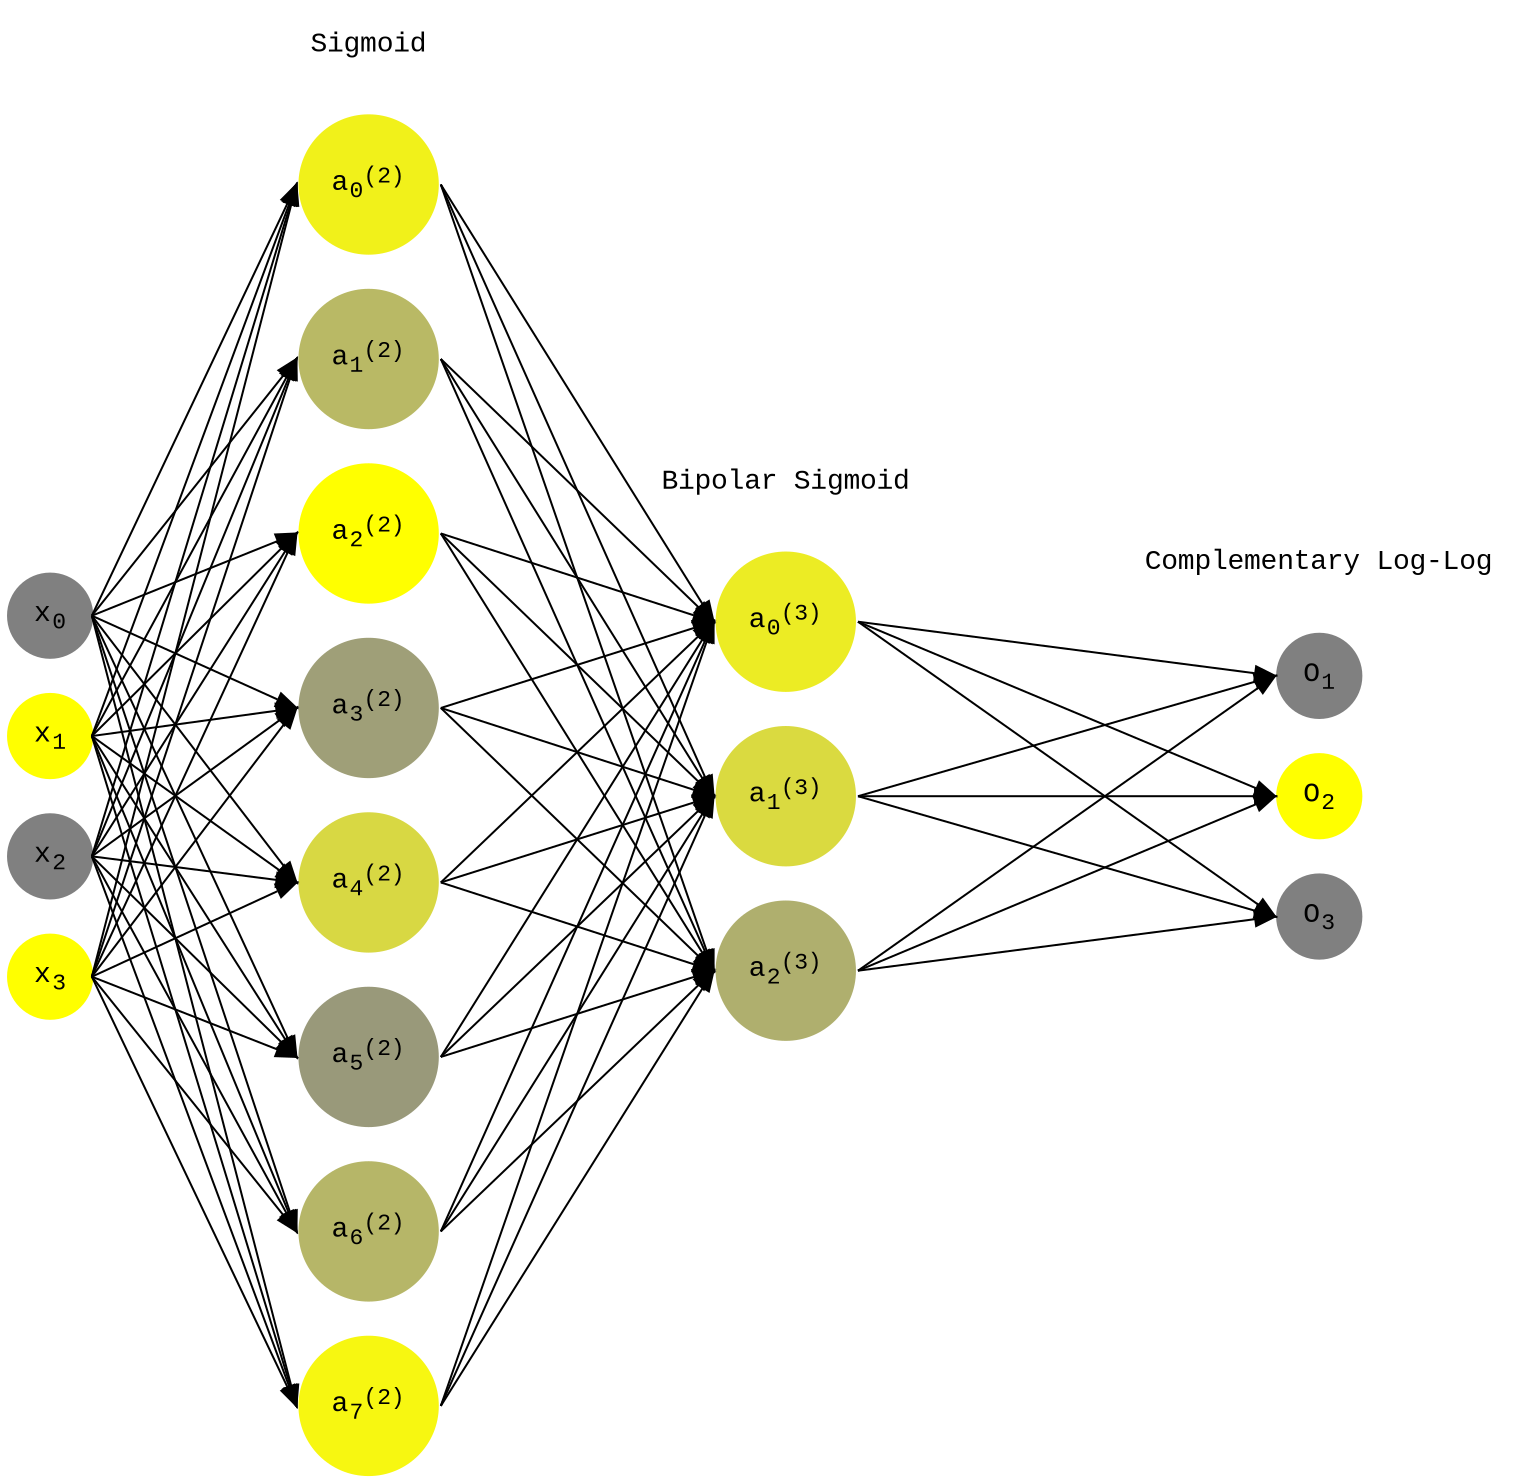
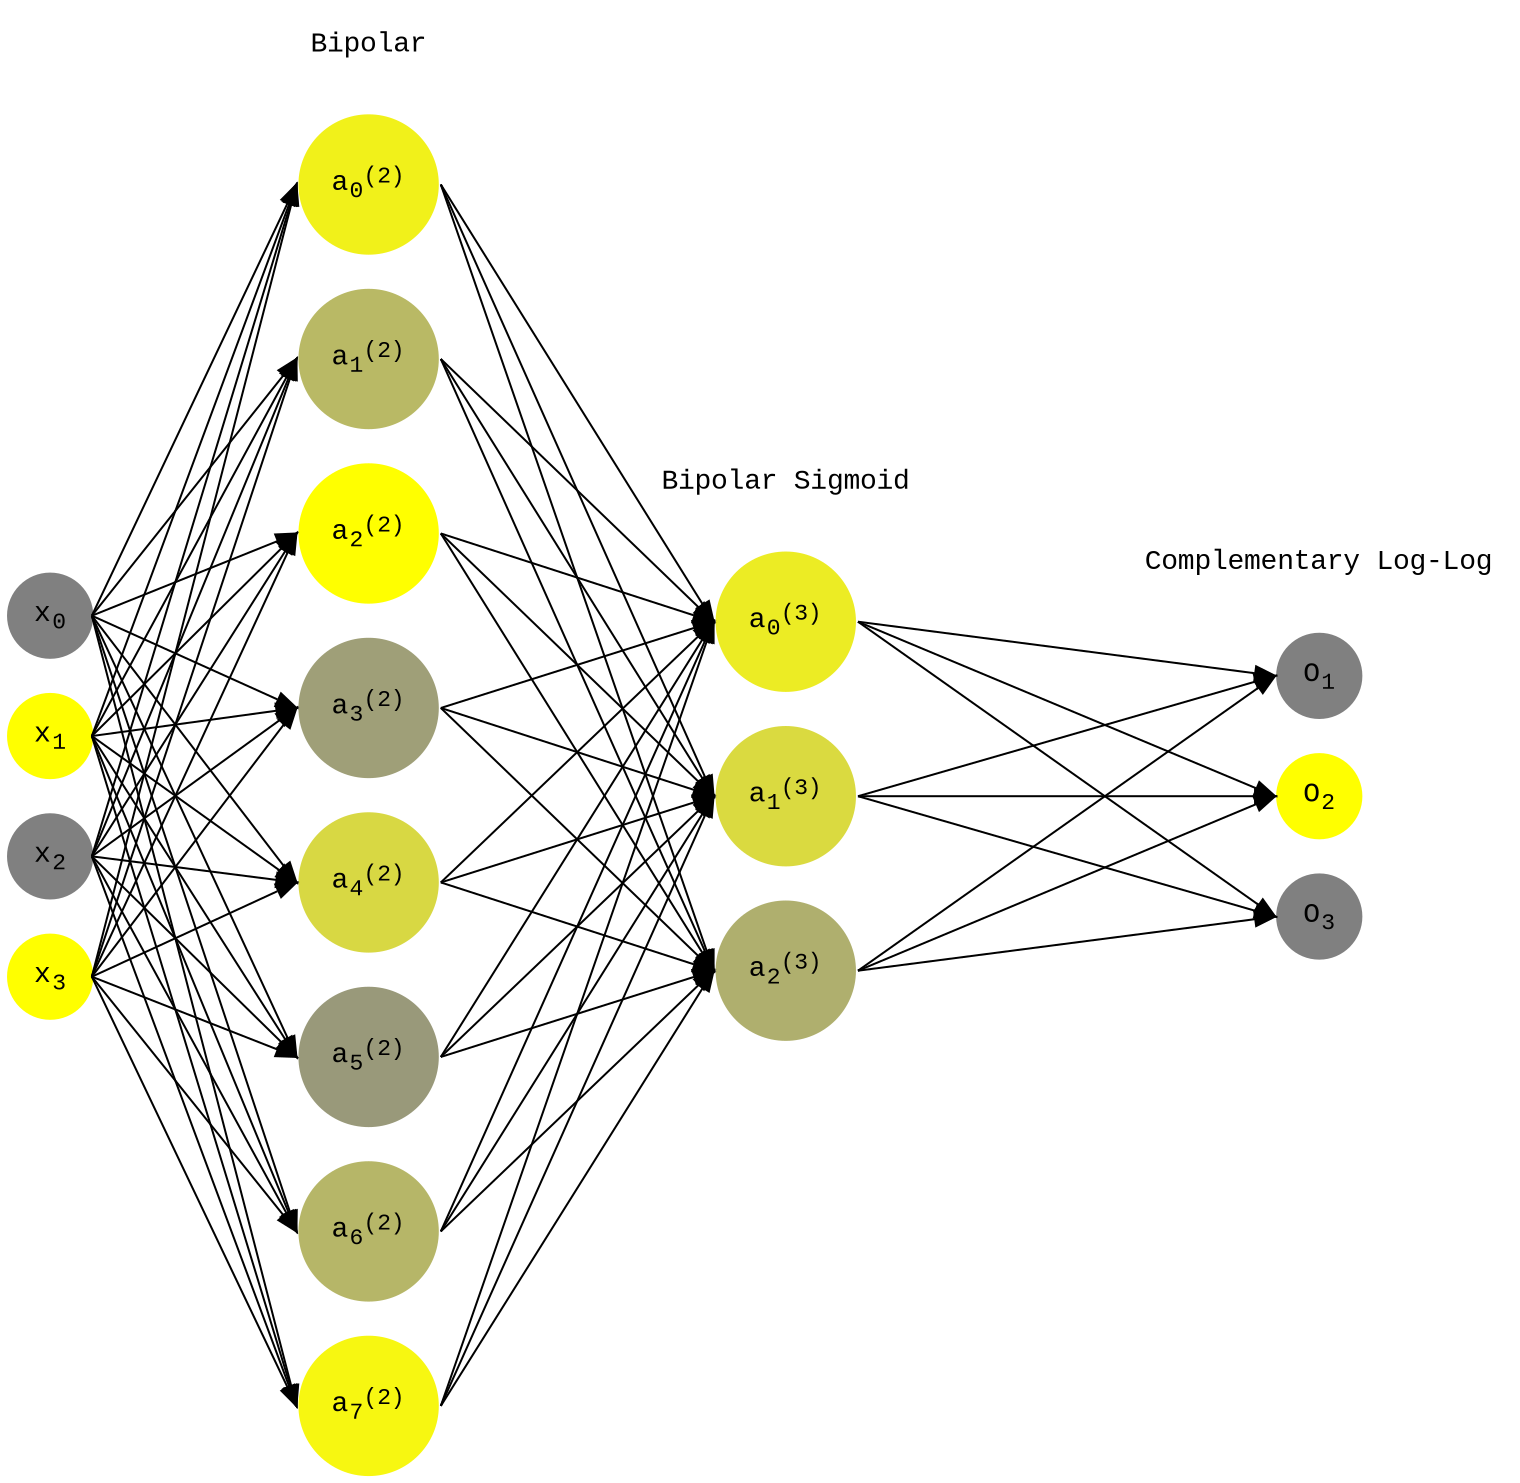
node "Sigmoid": label "Sigmoid" -> "Bipolar"
